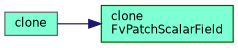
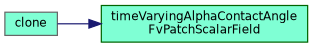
node "clone FvPatchScalarField": label "clone FvPatchScalarField" -> "timeVaryingAlphaContactAngle FvPatchScalarField"
